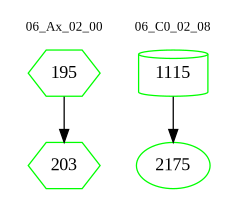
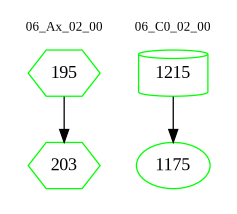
cluster "06_C0_02_08": label "06_C0_02_08" -> "06_C0_02_00"
node "1115": label "1115" -> "1215"
node "2175": label "2175" -> "1175"
